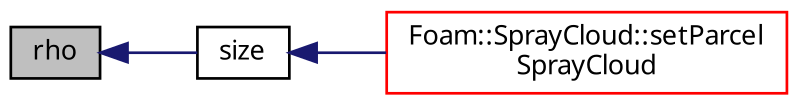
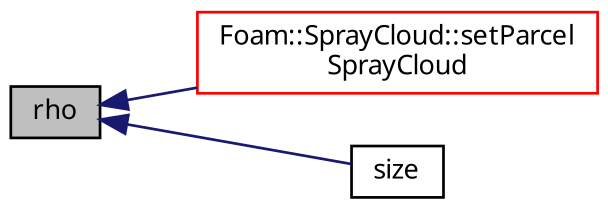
edge "Foam::SprayCloud::setParcel SprayCloud" -> "size": now "Foam::SprayCloud::setParcel SprayCloud" -> "rho"
